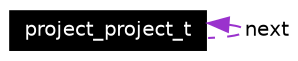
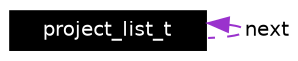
node "project_project_t": label "project_project_t" -> "project_list_t"
